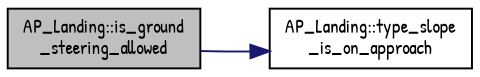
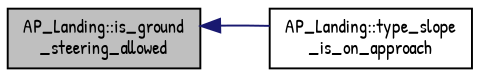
edge "AP_Landing::is_ground _steering_allowed" -> "AP_Landing::type_slope _is_on_approach": reversed
